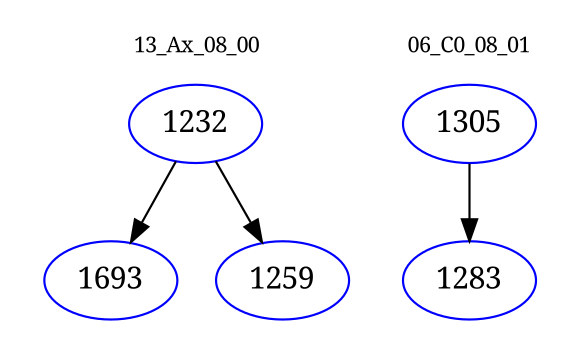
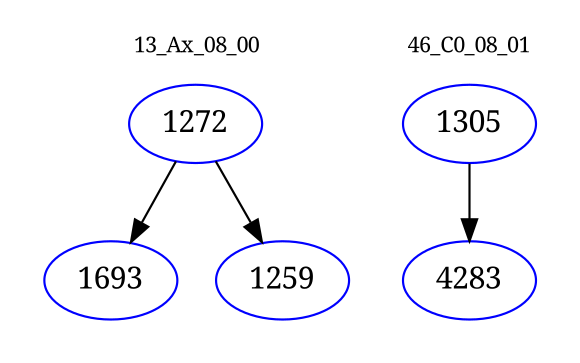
cluster "06_C0_08_01": label "06_C0_08_01" -> "46_C0_08_01"
node "1232": label "1232" -> "1272"
node "1283": label "1283" -> "4283"
